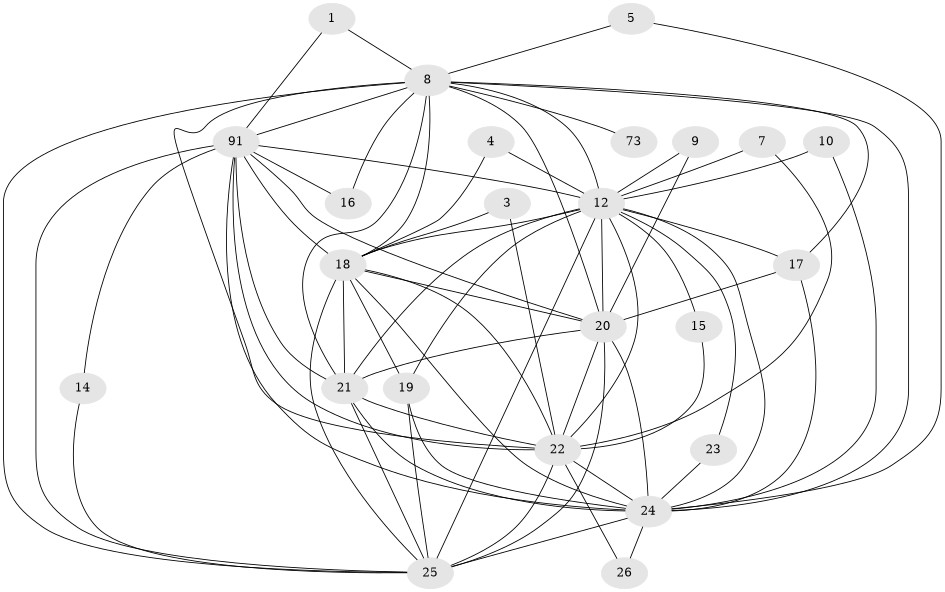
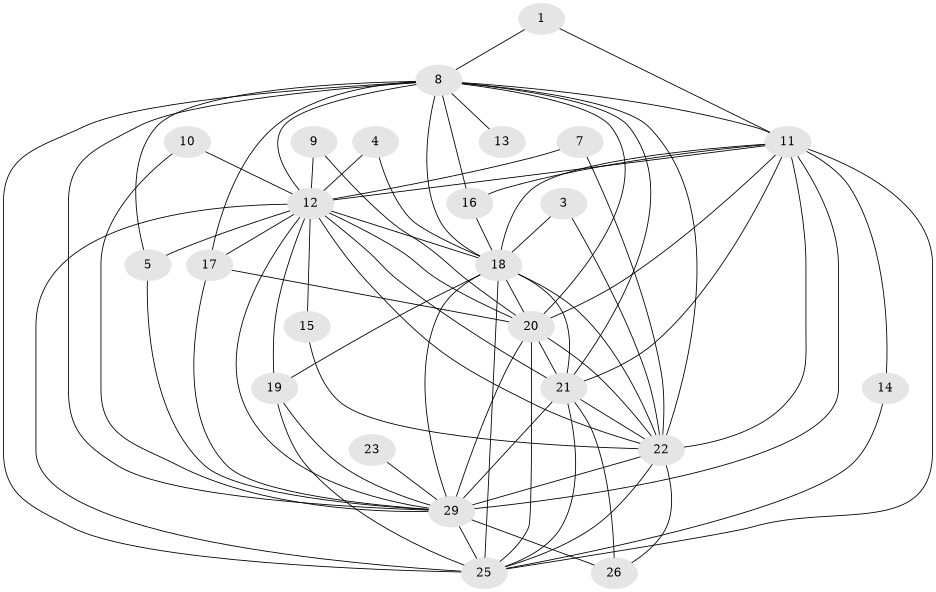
node "91": label "91" -> "11"
node "73": label "73" -> "13"
edge "16" -- "18": added
edge "12" -- "23": now "12" -- "5"
edge "21" -- "26": added
node "24": label "24" -> "29"
